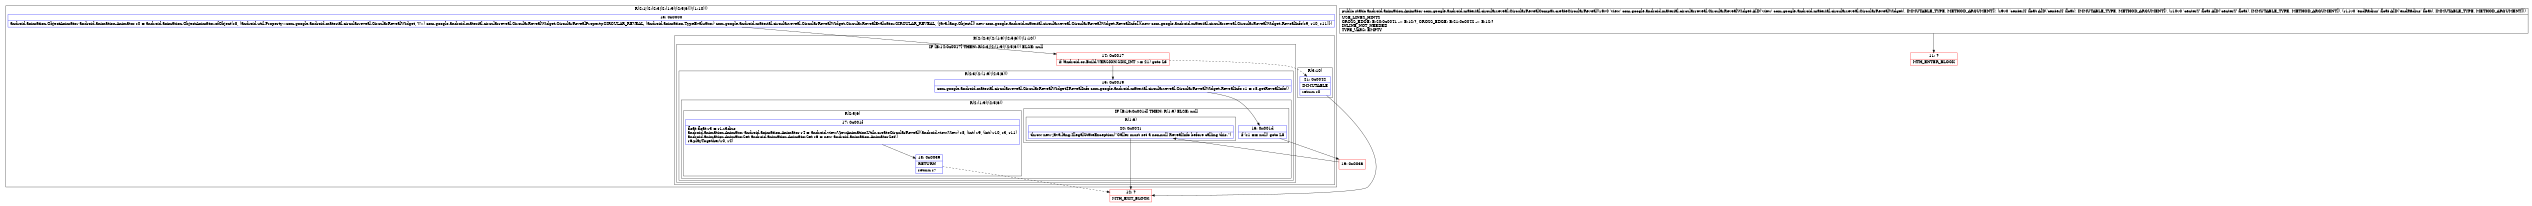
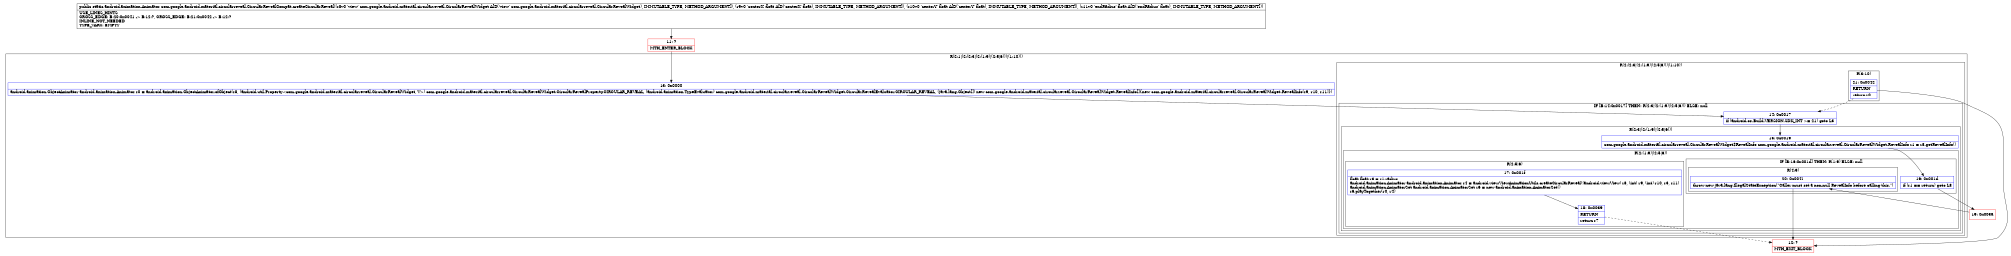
node "14: 0x0017": color red -> blue
edge "14: 0x0017" -> "21: 0x0042": reversed
edge "11: ?" -> "13: 0x0000": added
node "21: 0x0042": text "IMMUTABLE" -> "RETURN"
cluster "R(1:9)": label "R(1:9)" -> "R(4:9)"
node "16: 0x001d": text "if (r1 == null) goto L8" -> "if (r1 == return) goto L8"
